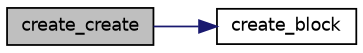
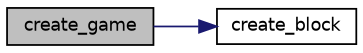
node "create_create": label "create_create" -> "create_game"
